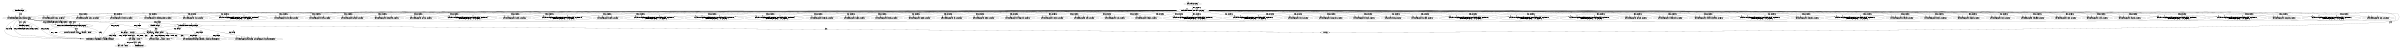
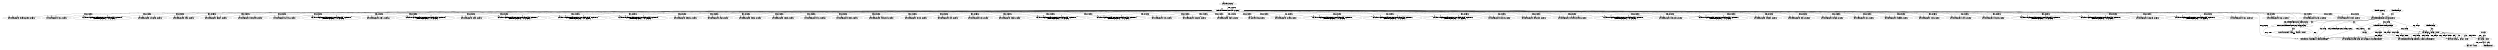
edge "(Call,DeleteImageProperty(image,property))" -> "(Identifier,property)": removed, label "CFG:"
edge "(Return,return(DeleteImageProperty(image,property));)" -> "(Call,DeleteImageProperty(image,property))": removed, label "CFG:"
